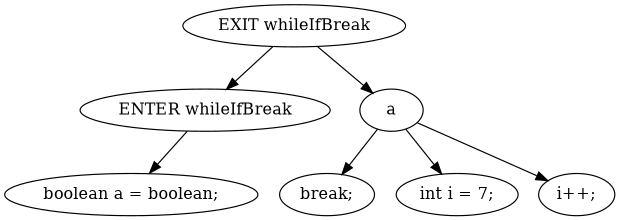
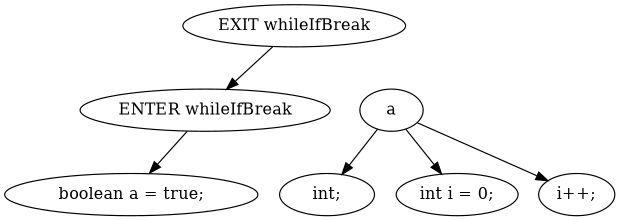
edge "EXIT whileIfBreak" -> "a": removed
node "boolean a = boolean;": label "boolean a = boolean;" -> "boolean a = true;"
node "break;": label "break;" -> "int;"
node "int i = 7;": label "int i = 7;" -> "int i = 0;"
